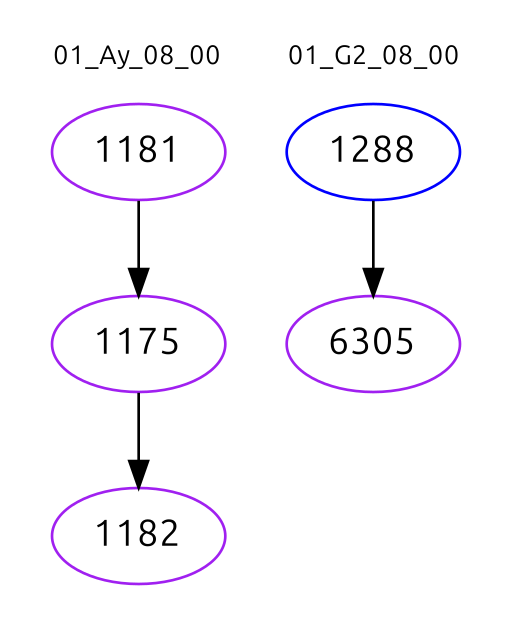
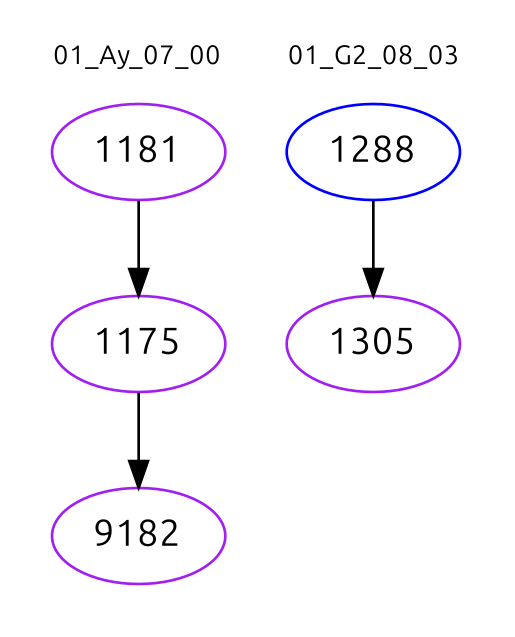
cluster "01_Ay_08_00": label "01_Ay_08_00" -> "01_Ay_07_00"
cluster "01_G2_08_00": label "01_G2_08_00" -> "01_G2_08_03"
node "6305": label "6305" -> "1305"
node "1182": label "1182" -> "9182"
